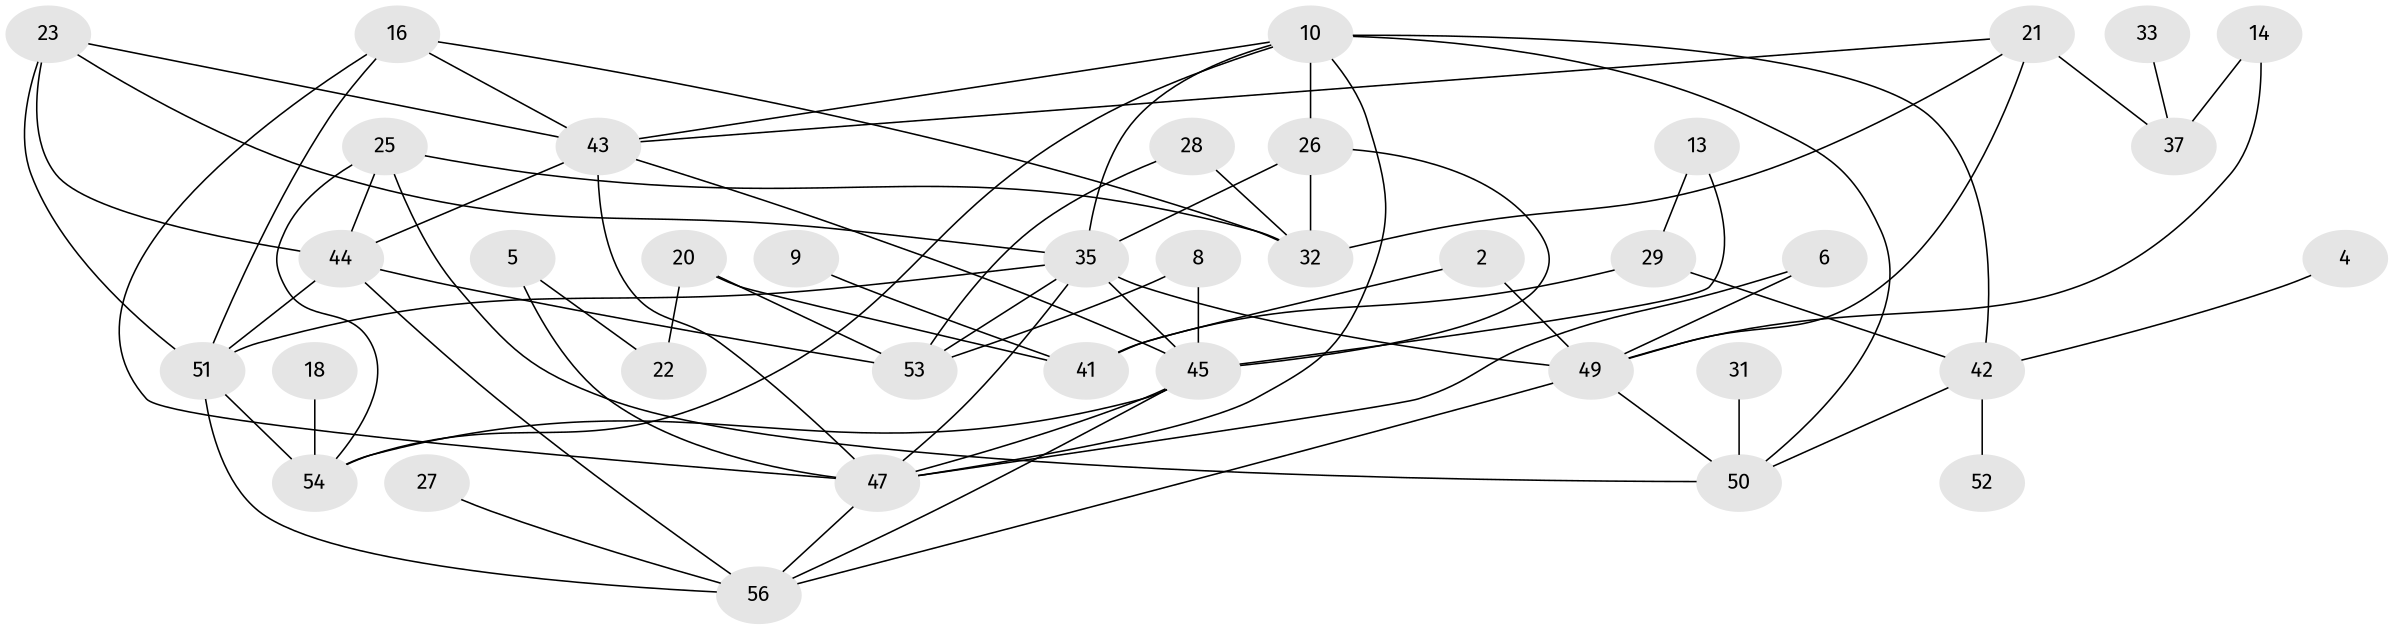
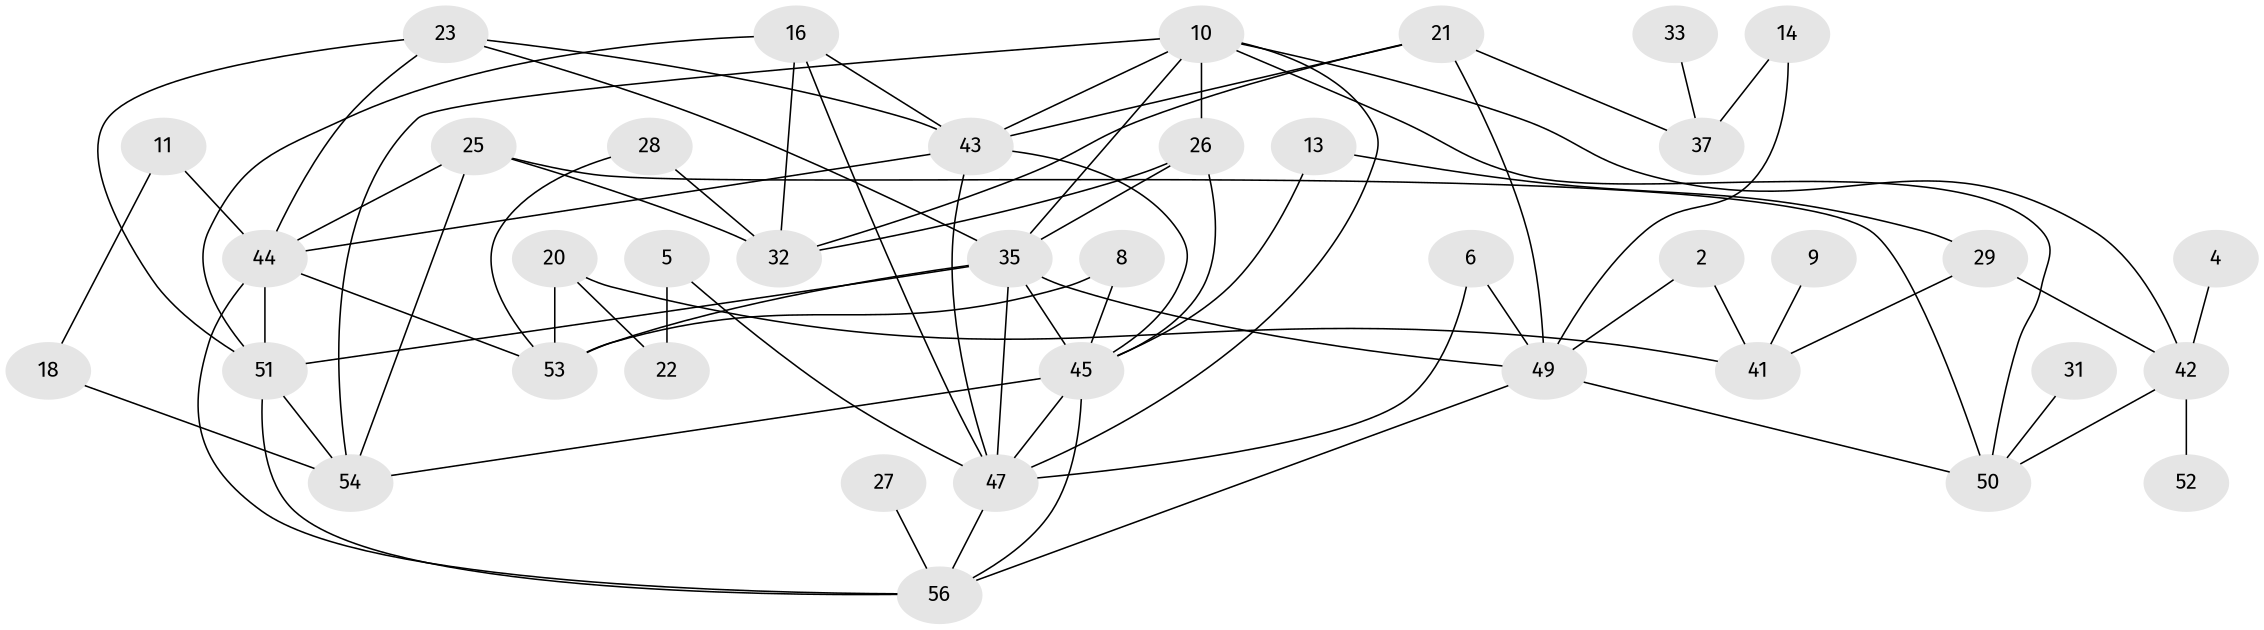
node "11": added
